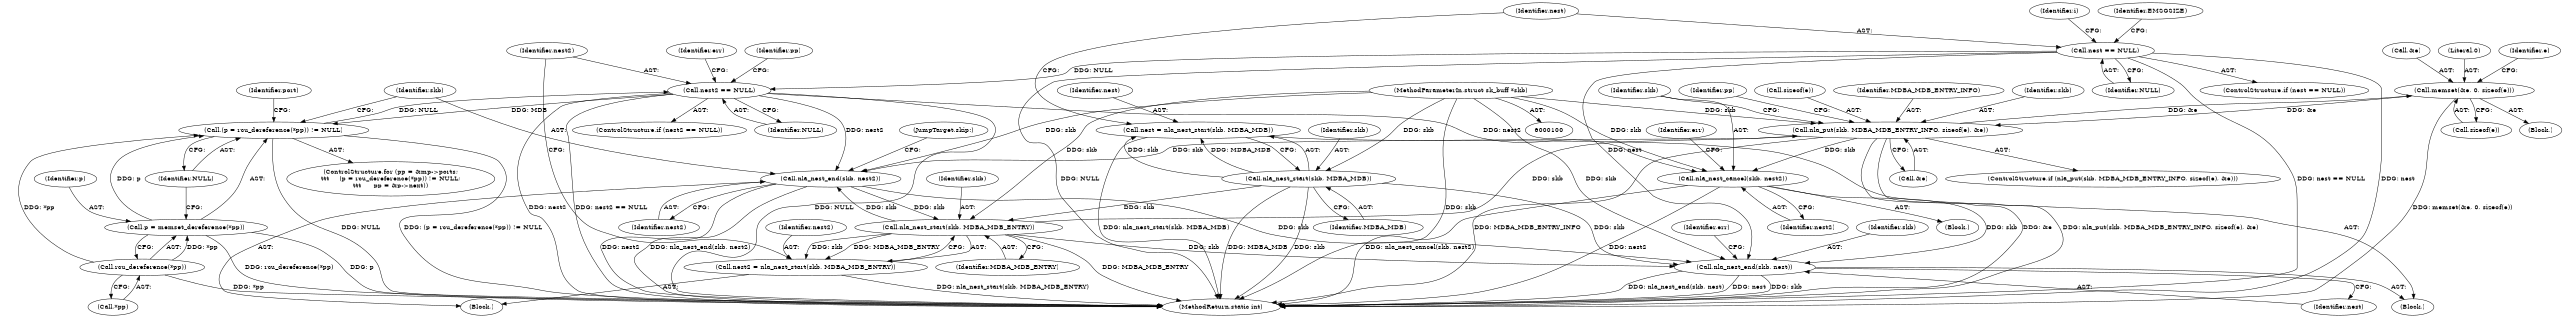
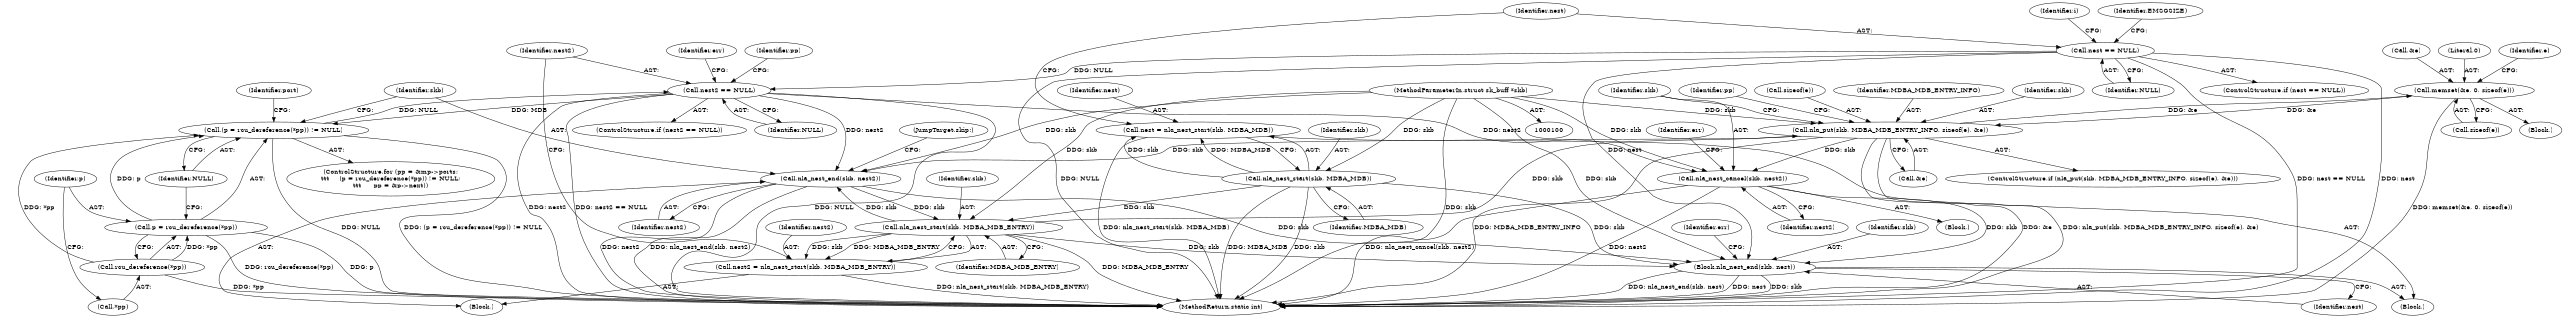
node "6000100": label "6000100" -> "1000100"
node "(Call,p = memset_dereference(*pp))": label "(Call,p = memset_dereference(*pp))" -> "(Call,p = rcu_dereference(*pp))"
node "(Call,nla_nest_end(skb, nest))": label "(Call,nla_nest_end(skb, nest))" -> "(Block,nla_nest_end(skb, nest))"
edge "(Call,rcu_dereference(*pp))" -> "(Call,*pp)": now "(Identifier,p)" -> "(Call,*pp)"
